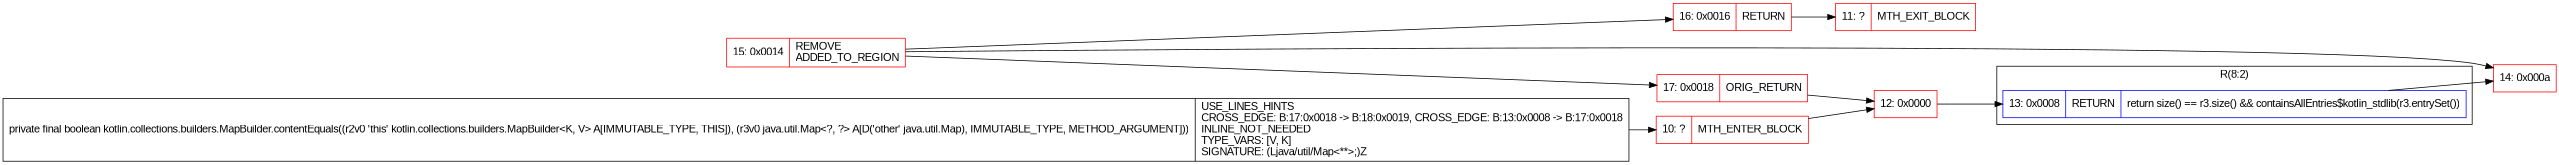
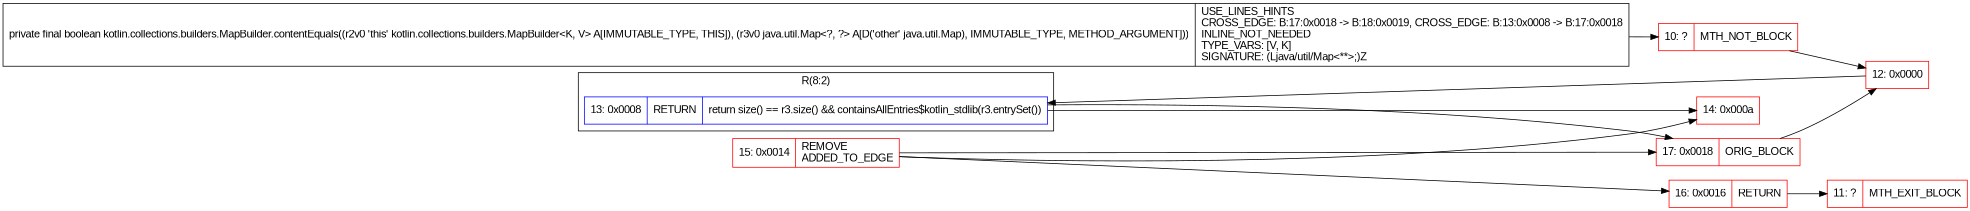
node "15: 0x0014": text "ADDED_TO_REGION" -> "ADDED_TO_EDGE"
node "17: 0x0018": text "ORIG_RETURN" -> "ORIG_BLOCK"
edge "13: 0x0008" -> "17: 0x0018": added
node "10: ?": text "MTH_ENTER_BLOCK" -> "MTH_NOT_BLOCK"
